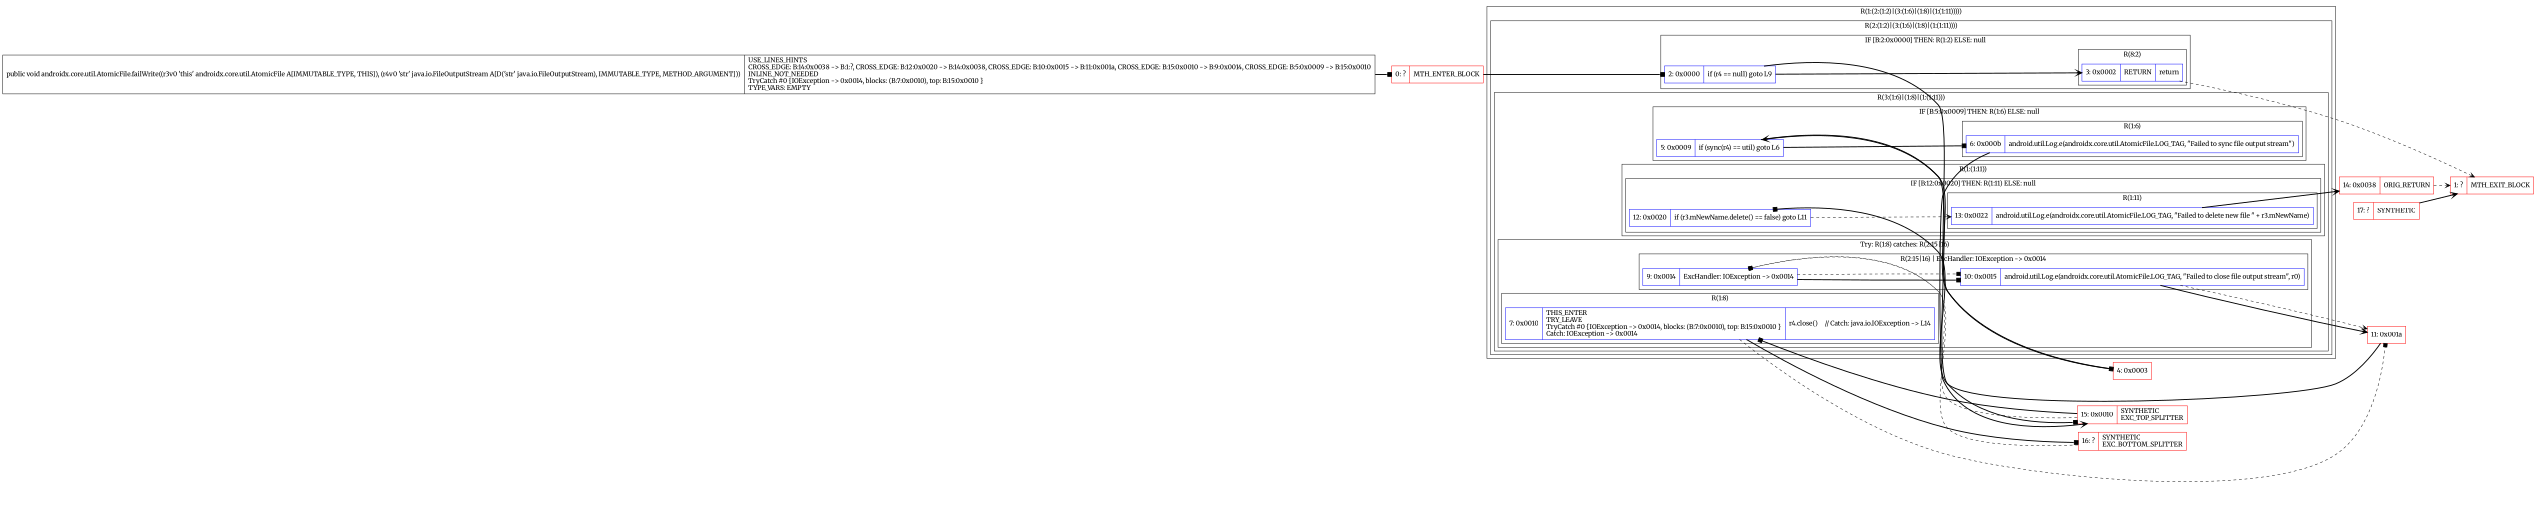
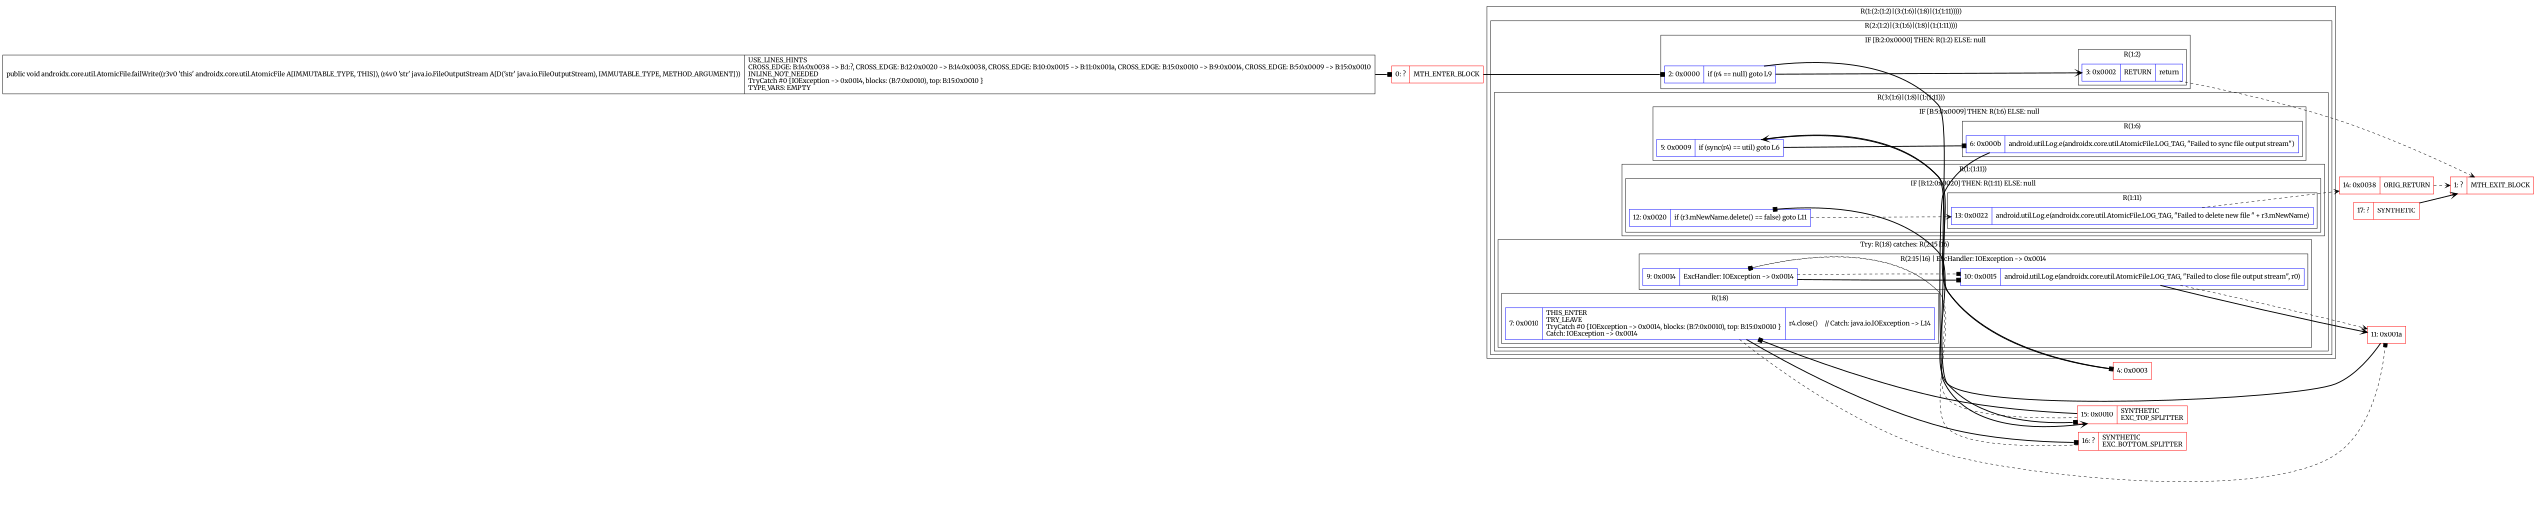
cluster "R(8:2)": label "R(8:2)" -> "R(1:2)"
edge "13: 0x0022" -> "14: 0x0038": style bold -> dashed
